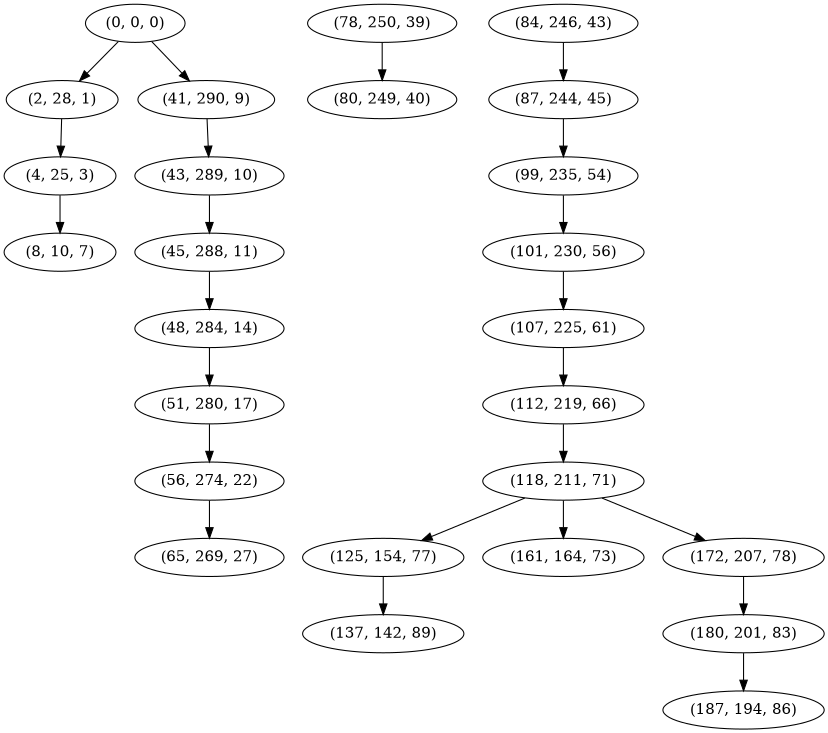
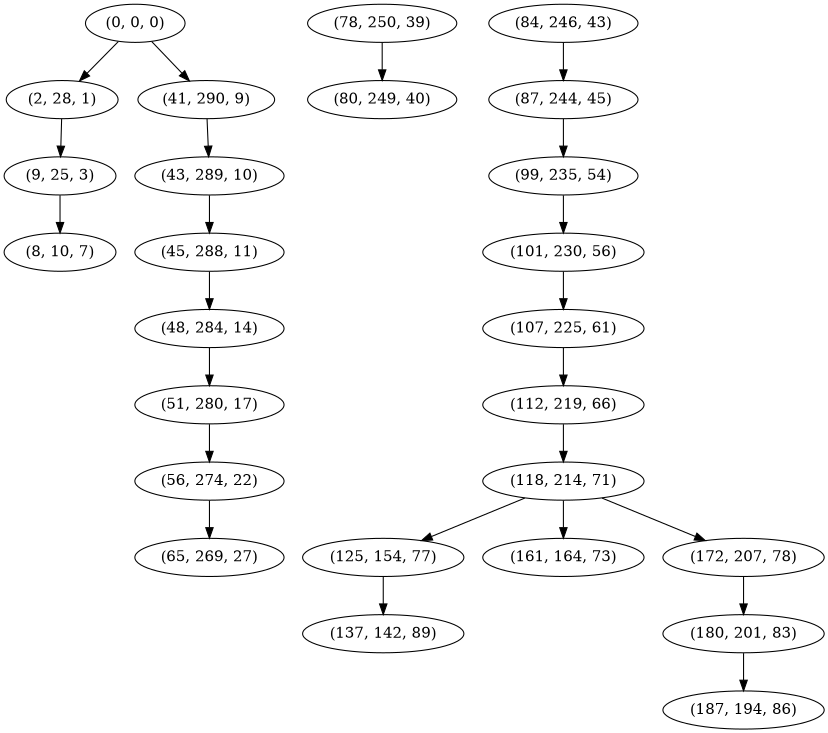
node "(4, 25, 3)": label "(4, 25, 3)" -> "(9, 25, 3)"
node "(118, 211, 71)": label "(118, 211, 71)" -> "(118, 214, 71)"
